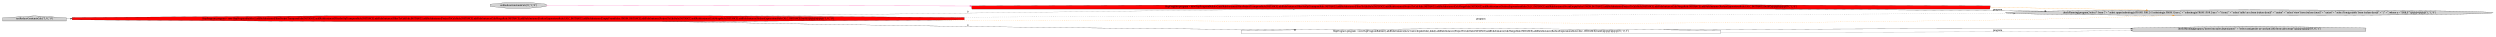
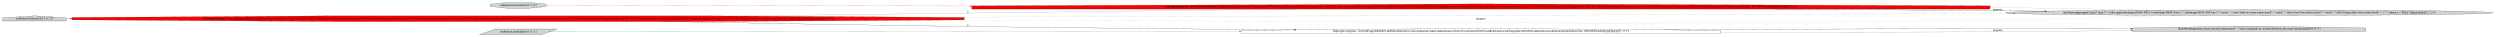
node "testReduceCastsNullable['0', '0', '1']": added
